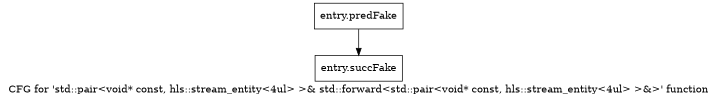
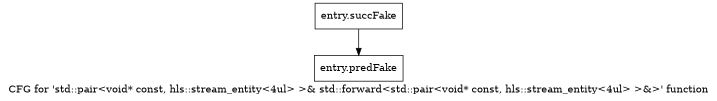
edge "entry.predFake" -> "entry.succFake": reversed
